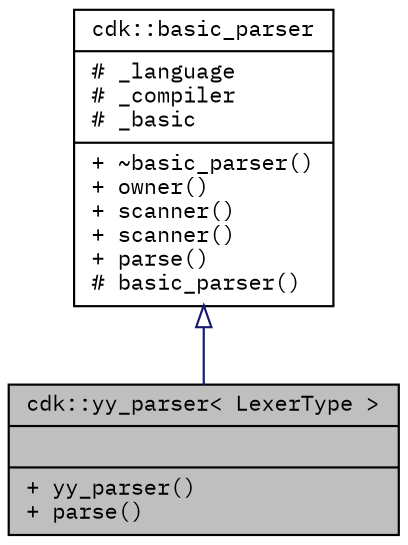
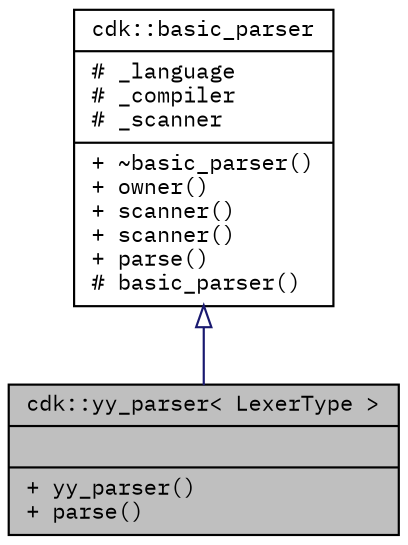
node "cdk::basic_parser": text "# _basic" -> "# _scanner"
